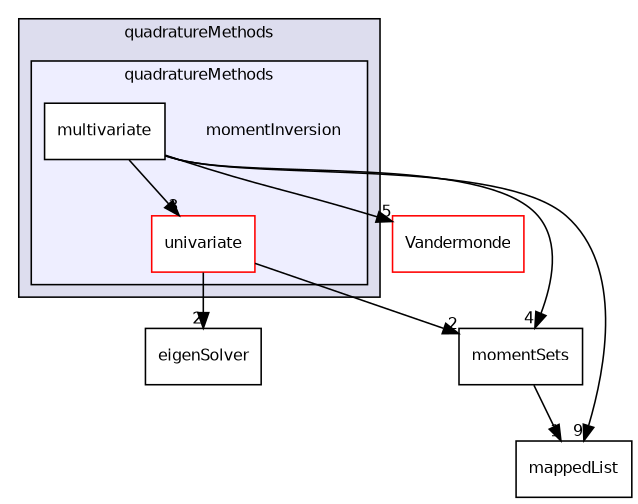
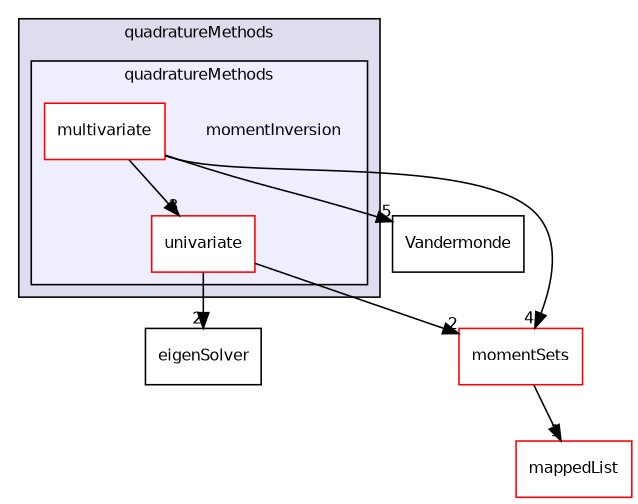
node "multivariate": color black -> red
edge "multivariate" -> "mappedList": removed
node "Vandermonde": color red -> black
node "momentSets": color black -> red
node "mappedList": color black -> red
